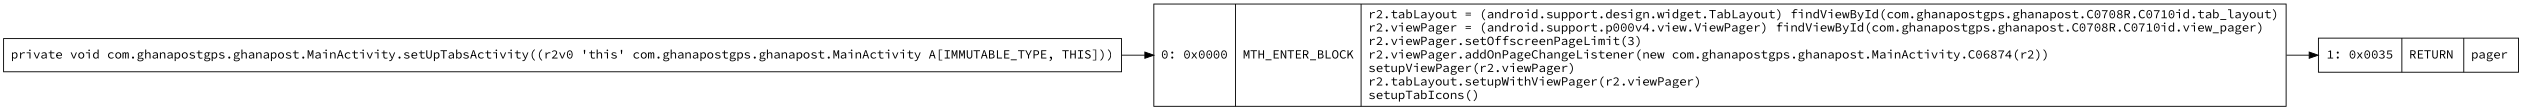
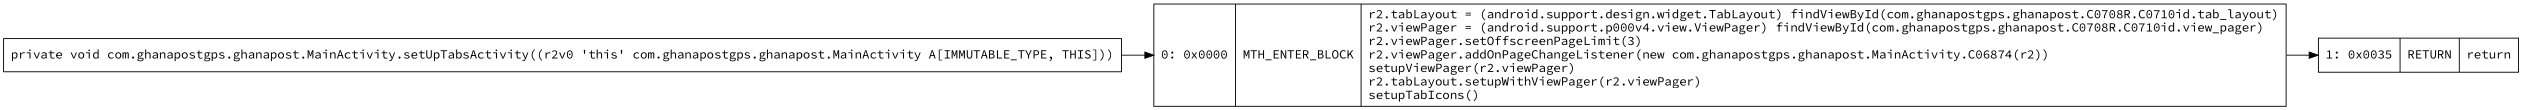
node "1: 0x0035": text "pager" -> "return"
